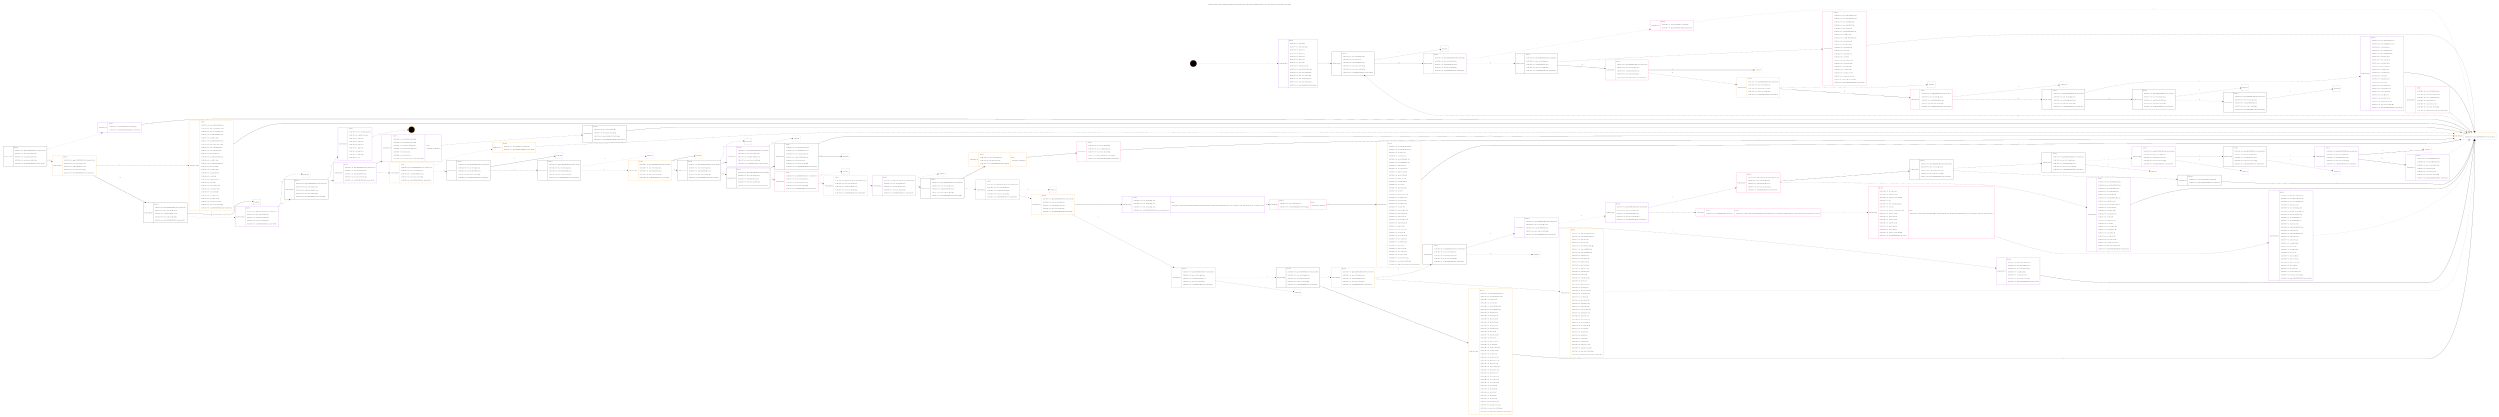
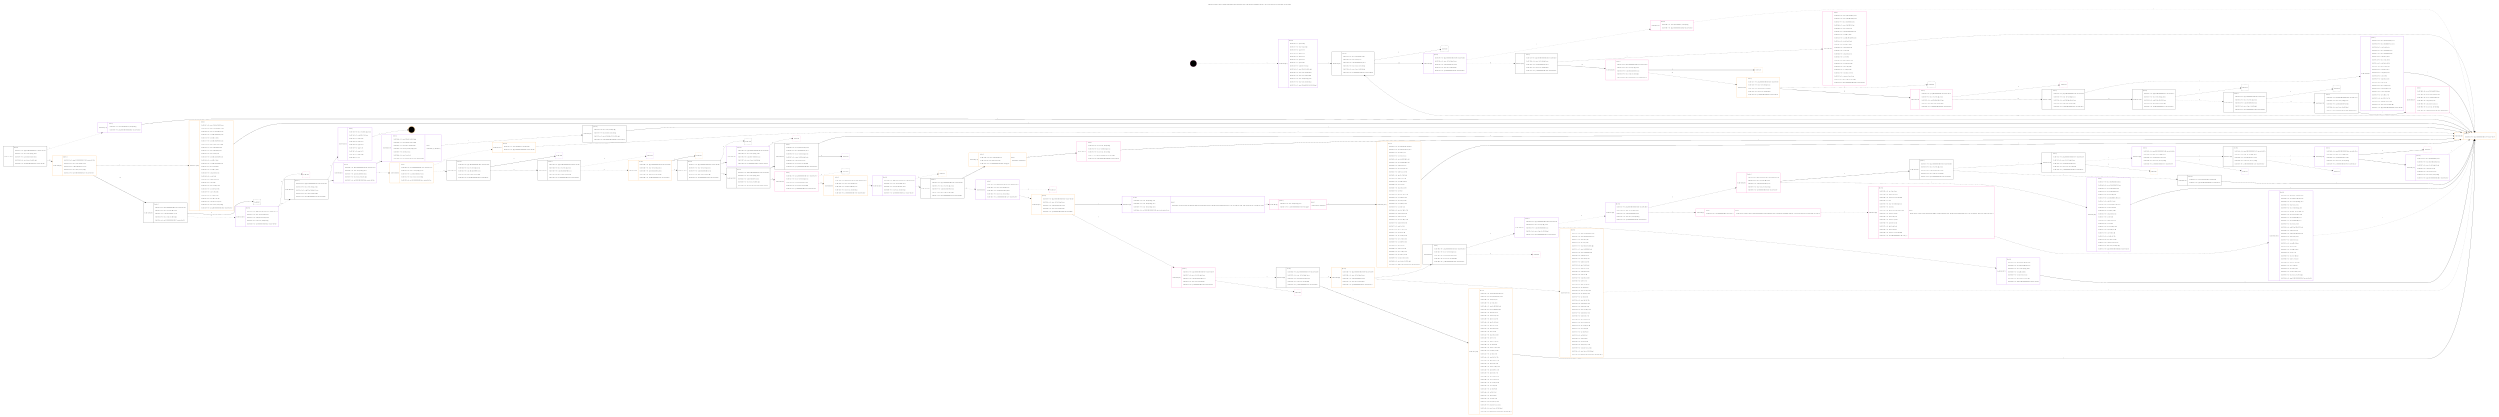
node "0x40135e [25]": added
